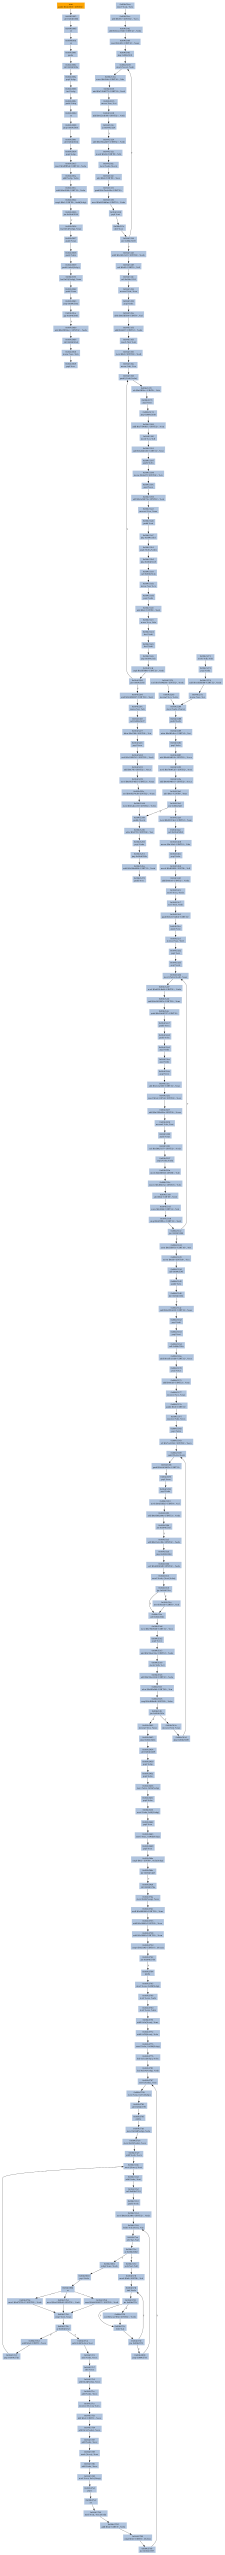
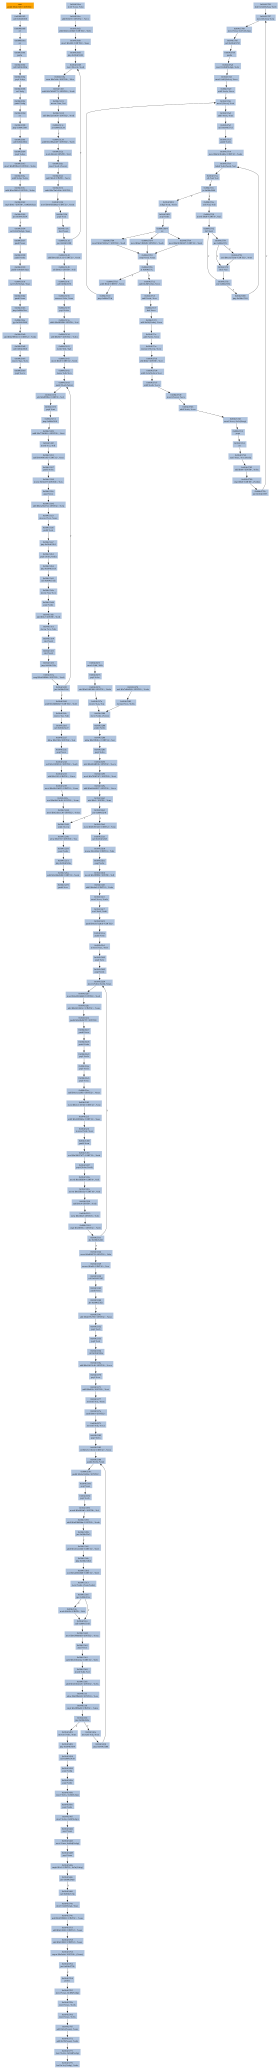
edge "0x004c577b leal 0x3cc(%ebp), %ebx" -> "0x004c5781 leal 0x3e4(%ebp), %edi": removed
